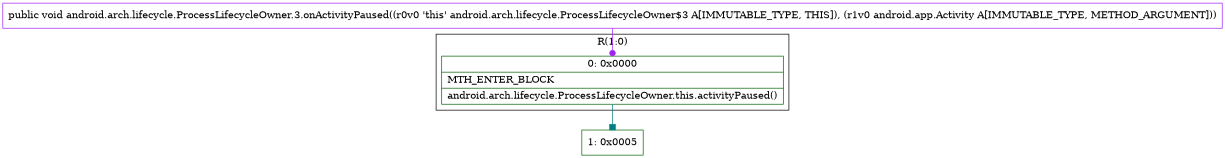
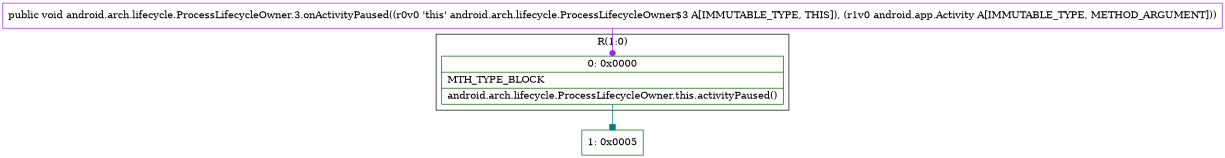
node "0: 0x0000": text "MTH_ENTER_BLOCK" -> "MTH_TYPE_BLOCK"
